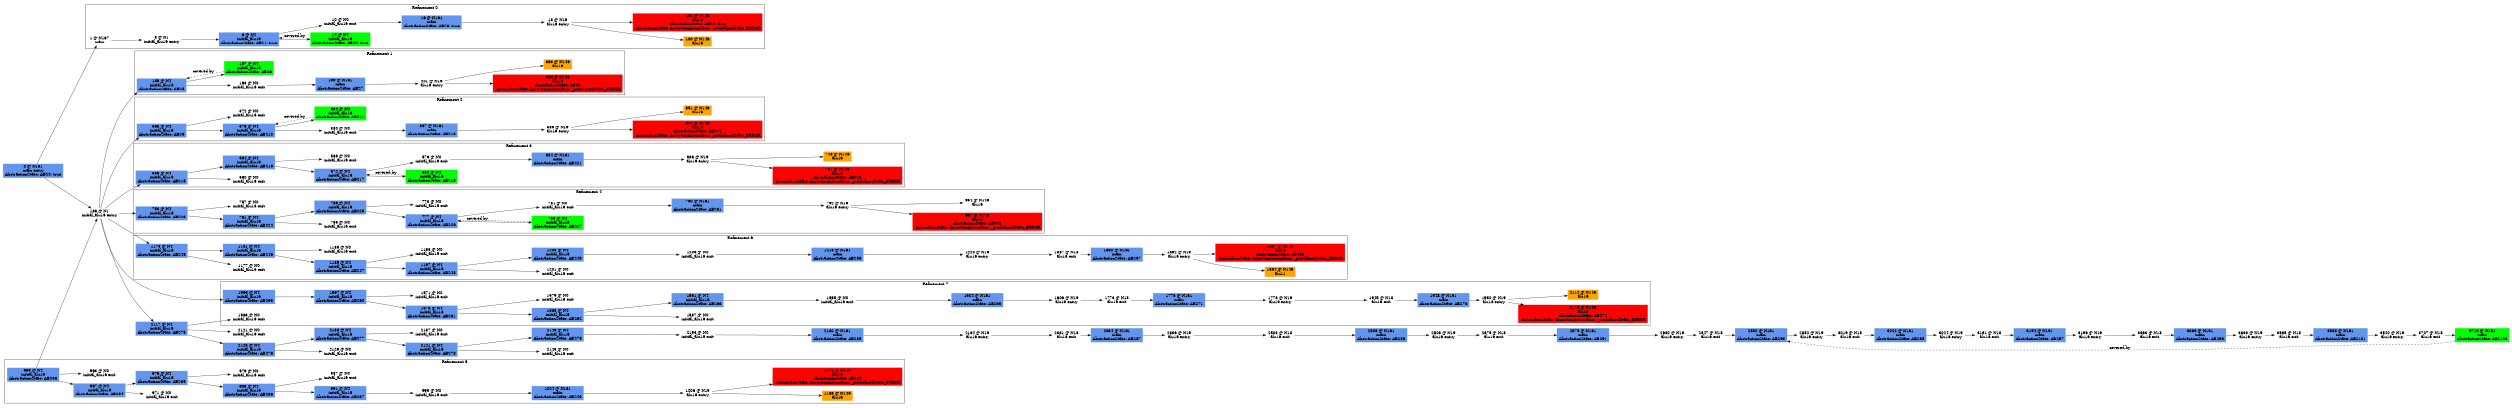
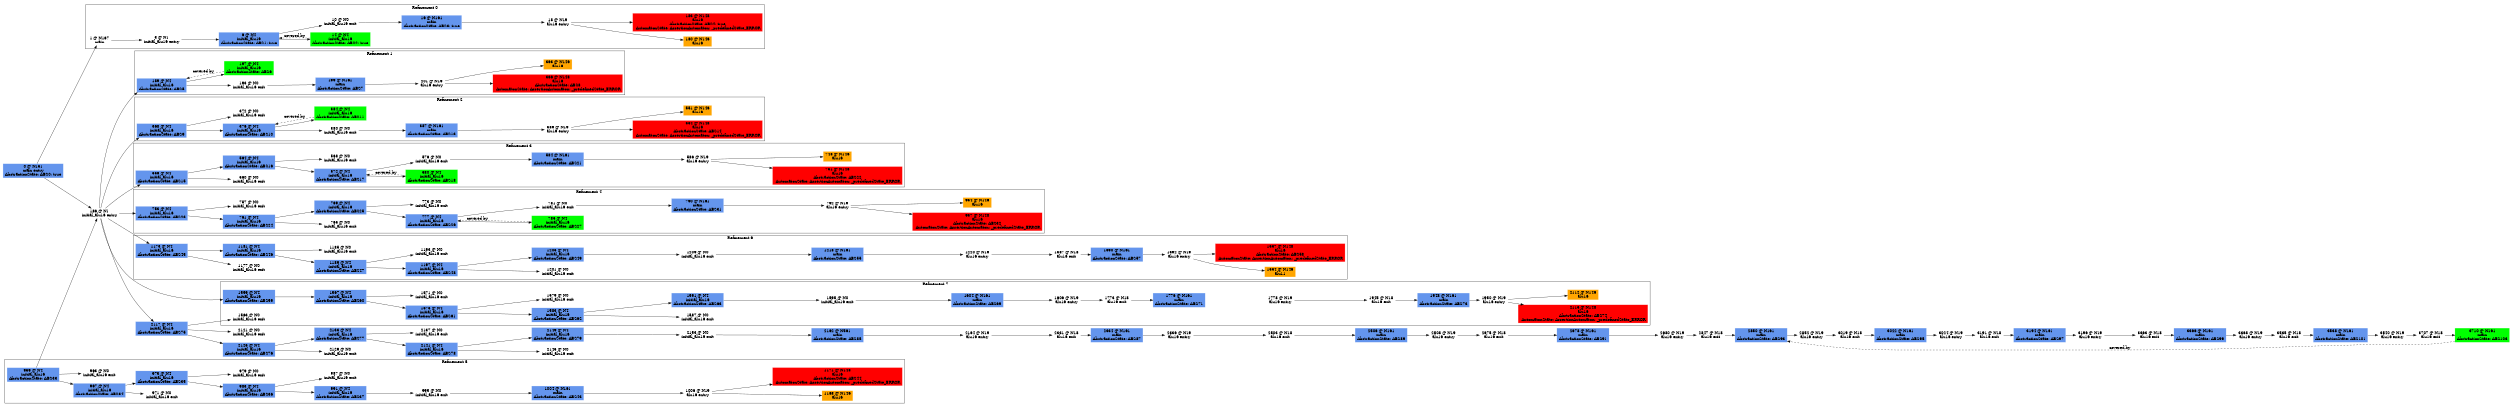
node "954 @ N146 alu16": fillcolor white -> orange
edge "1776 @ N161 main AbstractionState: ABS71" -> "1778 @ N19 alu16 entry": removed
node "2162 @ N161 main AbstractionState: ABS85": label "2162 @ N161 main AbstractionState: ABS85" -> "2162 @ N561 main AbstractionState: ABS85"
